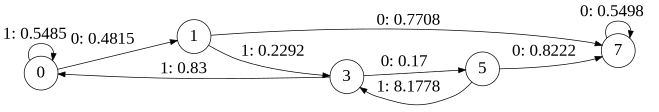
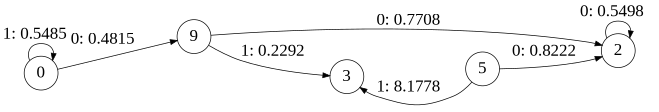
node "1": label "1" -> "9"
node "7": label "7" -> "2"
edge "3" -> "5": removed, label "0: 0.17"
edge "3" -> "0": removed, label "1: 0.83"
